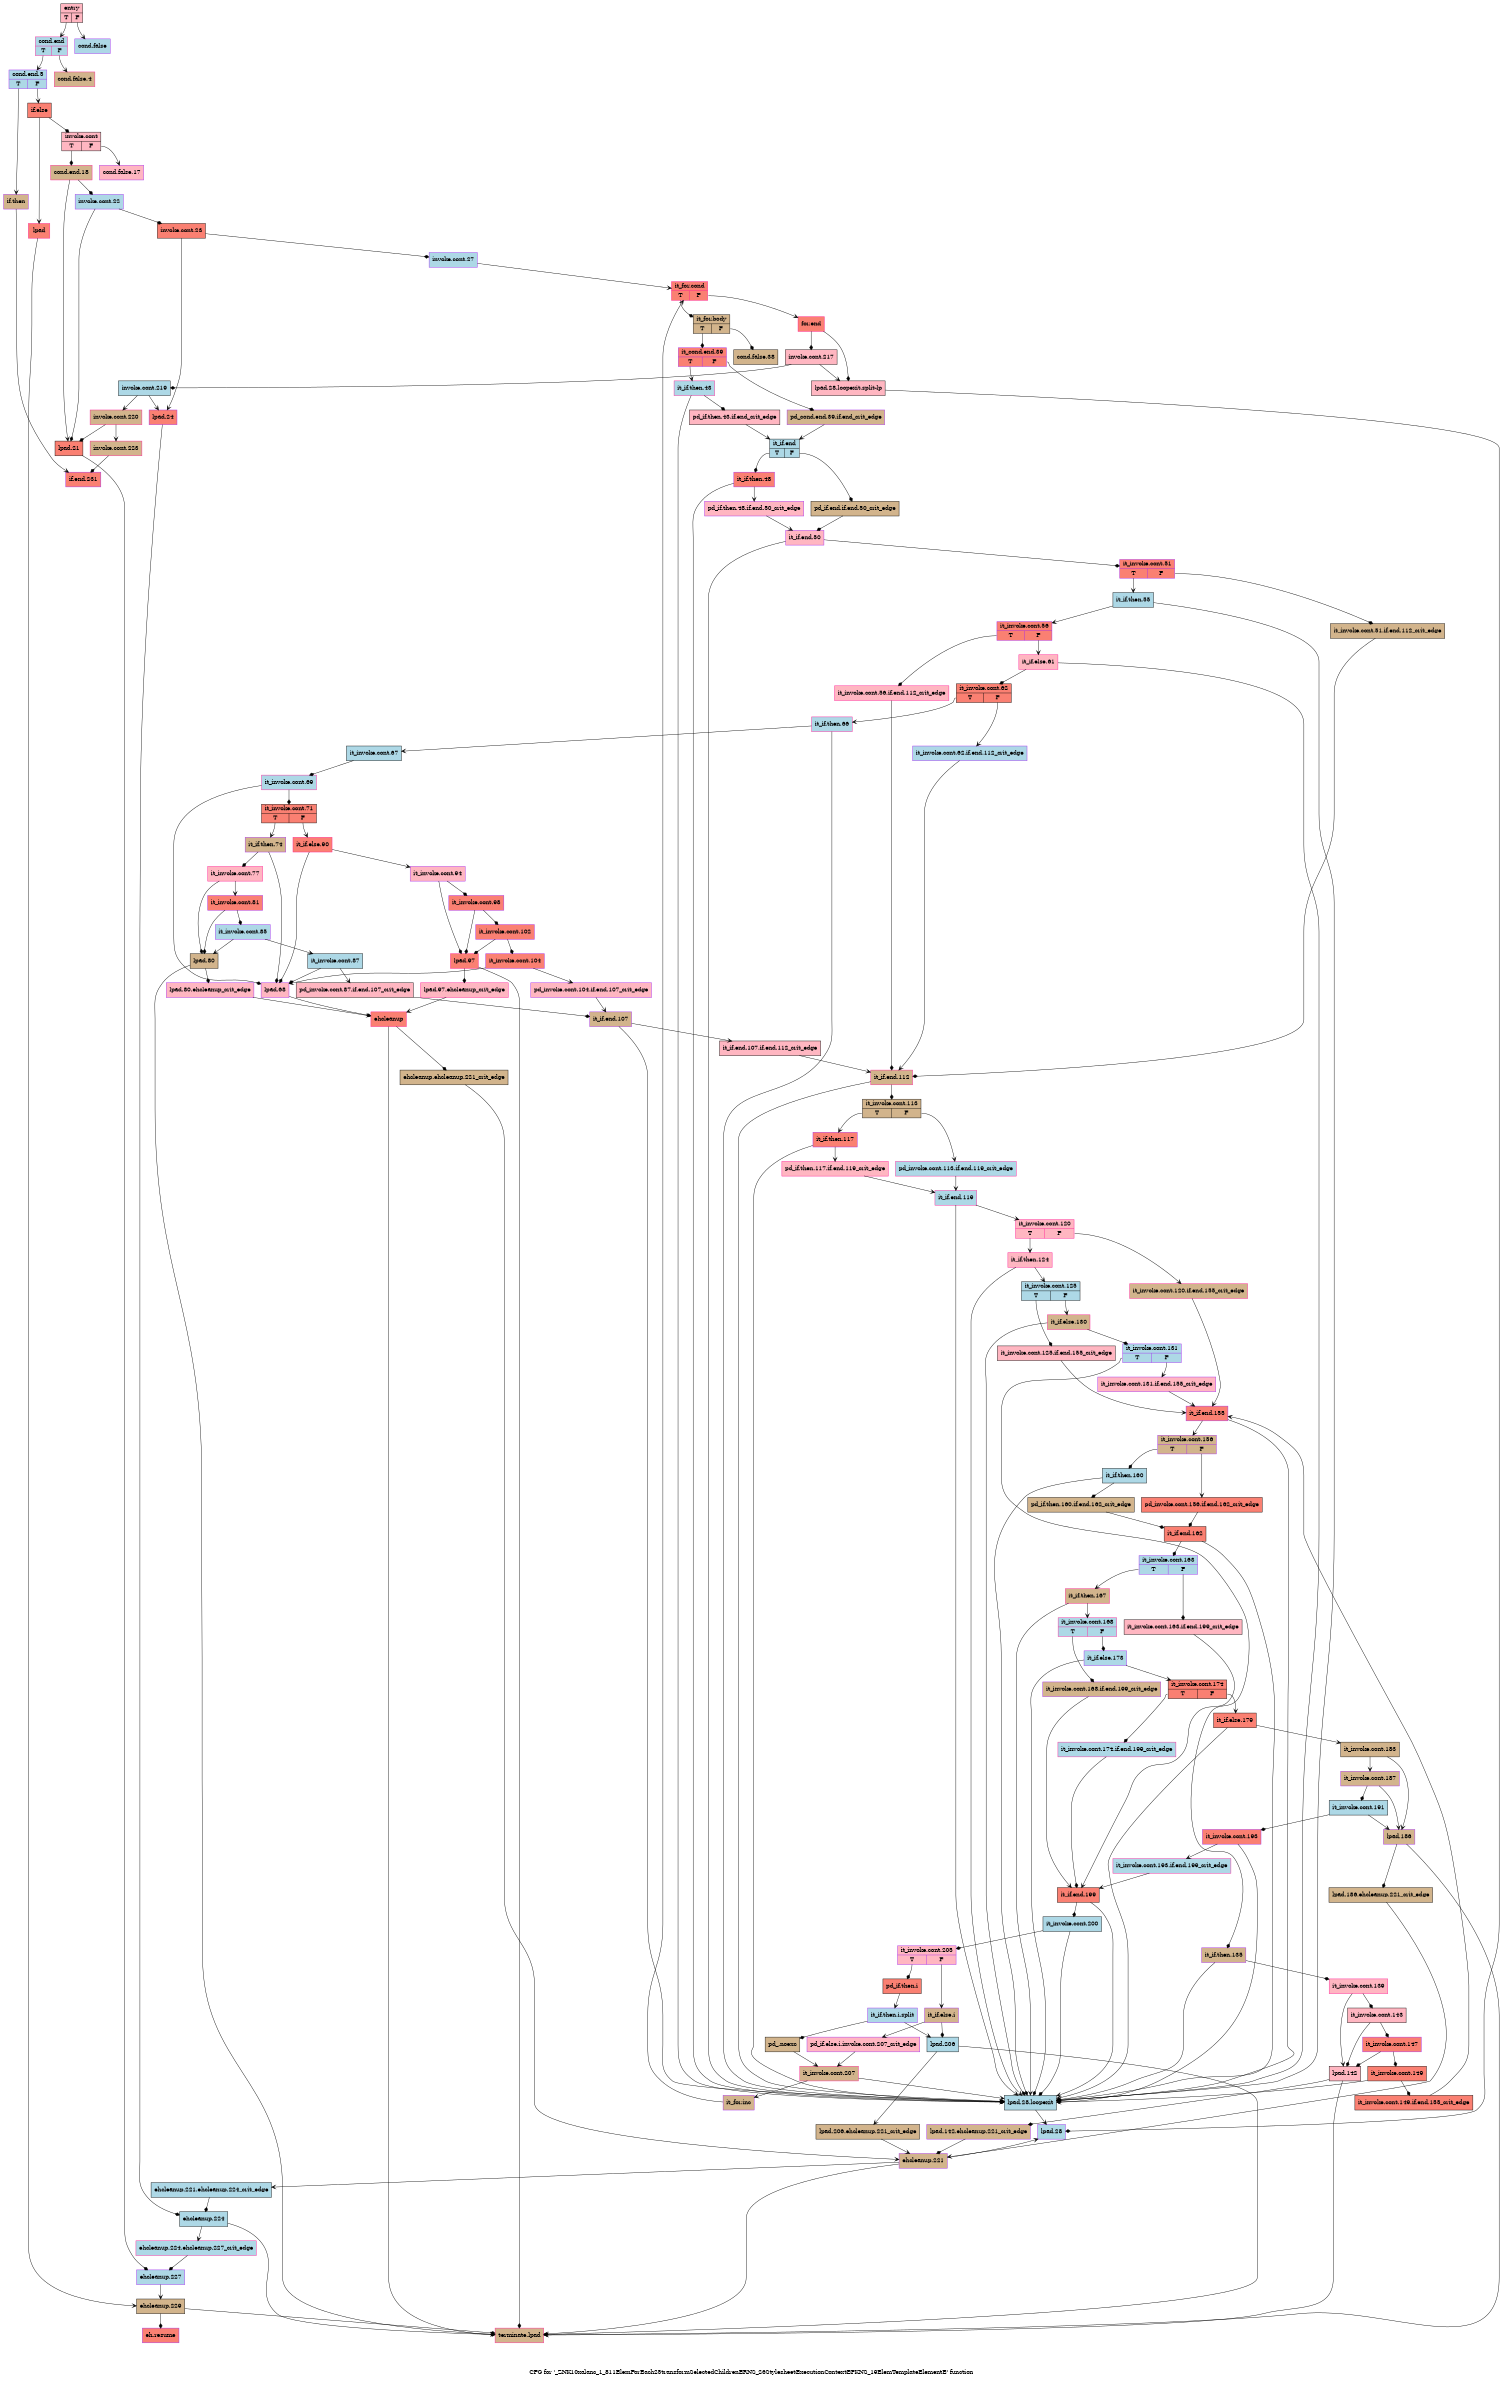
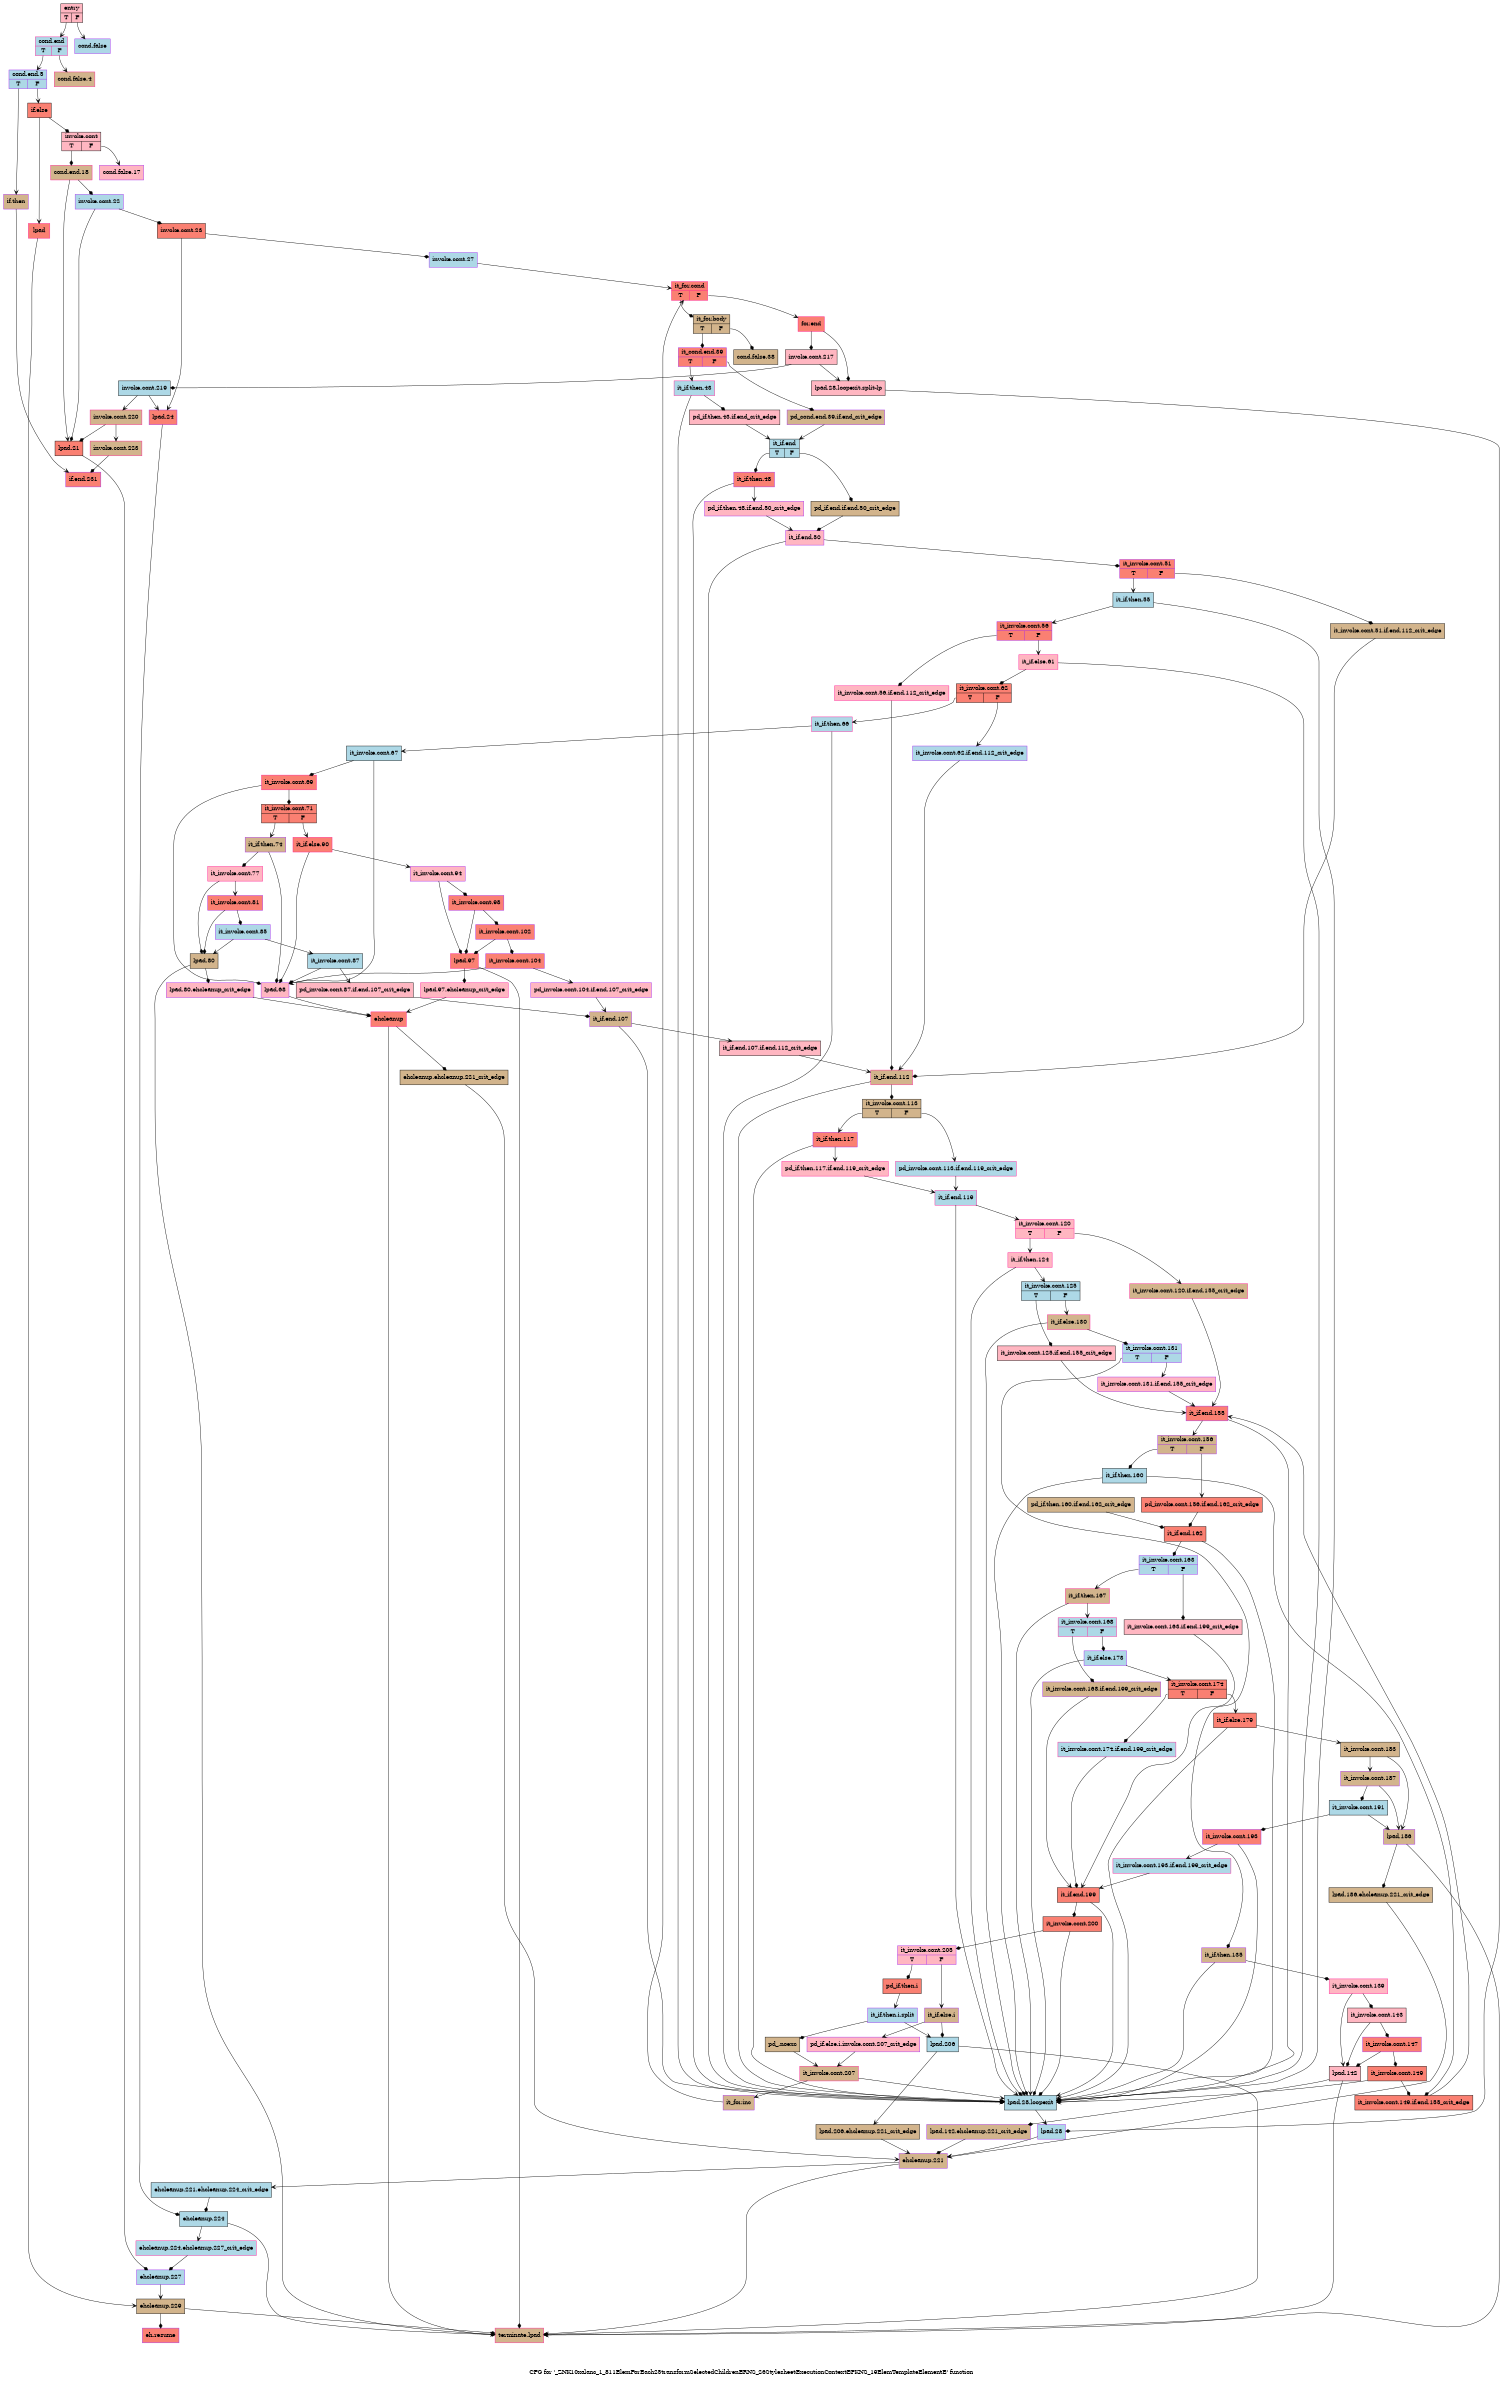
node "it_invoke.cont.69": fillcolor lightblue -> salmon
edge "it_invoke.cont.67" -> "lpad.68": added
edge "it_if.then.160" -> "pd_if.then.160.if.end.162_crit_edge": now "it_if.then.160" -> "it_invoke.cont.149.if.end.155_crit_edge"
edge "it_if.then.124" -> "lpad.28.loopexit": arrowhead vee -> diamond
node "it_invoke.cont.200": fillcolor lightblue -> salmon
edge "ehcleanup.221" -> "lpad.28": reversed
